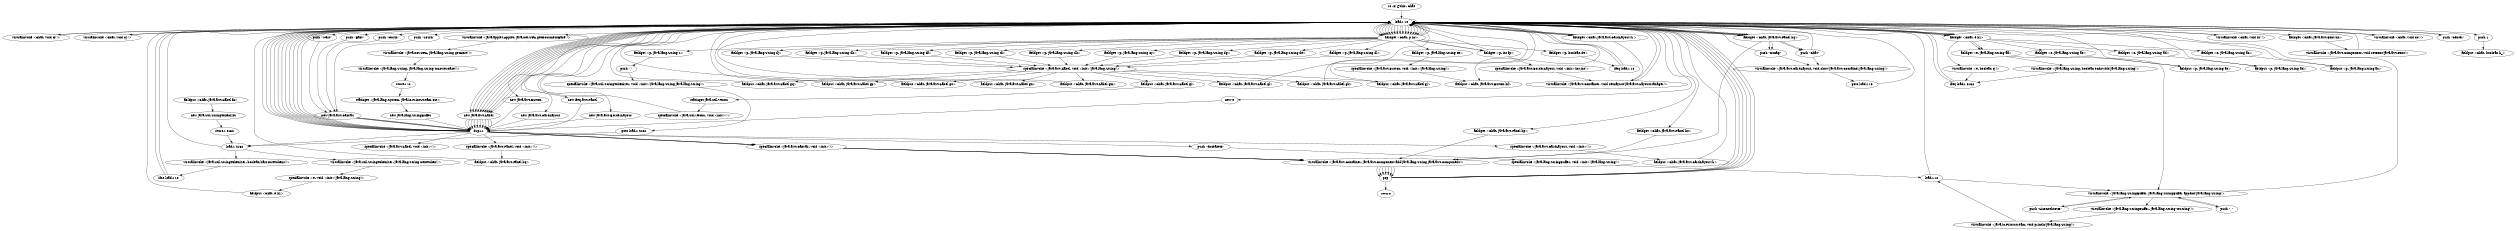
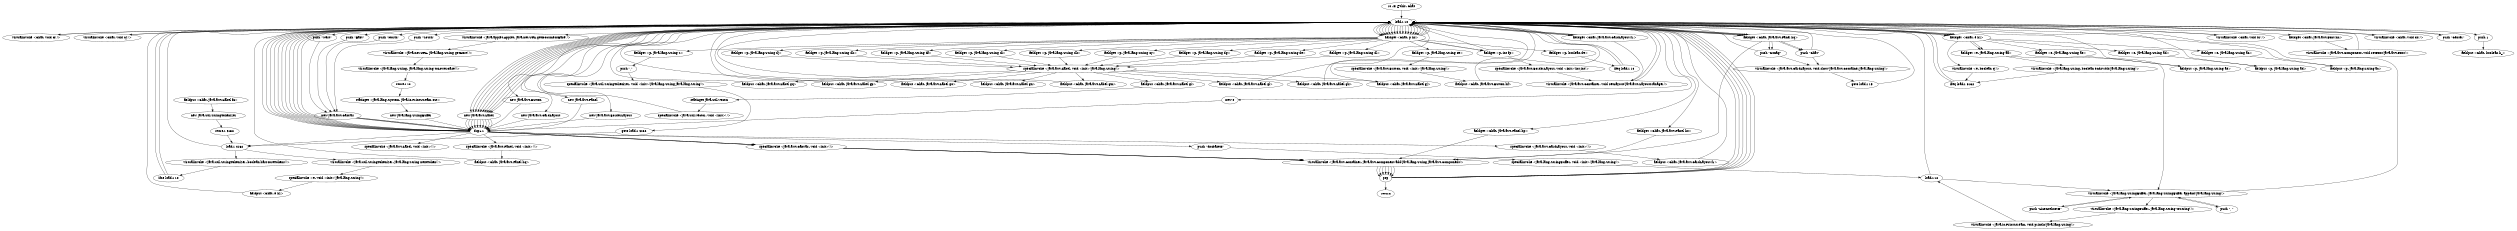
edge "load.r r0" -> "fieldput <Chat: java.awt.Button hf>": reversed
node "new ifeq.awt.Panel": label "new ifeq.awt.Panel" -> "new java.awt.Panel"
